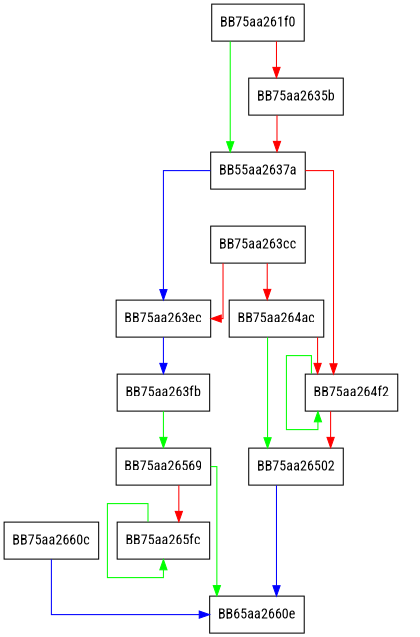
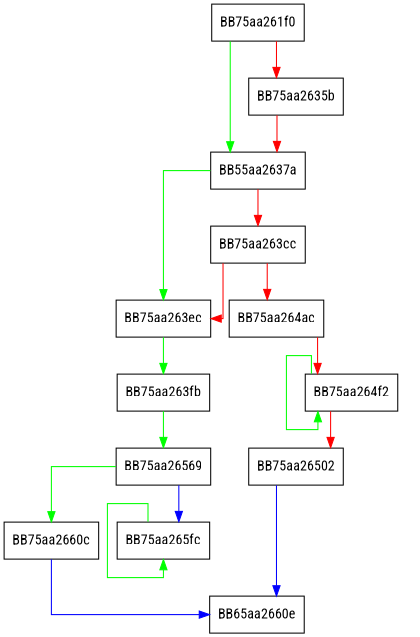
edge "BB55aa2637a" -> "BB75aa263ec": color blue -> green
edge "BB55aa2637a" -> "BB75aa264f2": now "BB55aa2637a" -> "BB75aa263cc"
edge "BB75aa263ec" -> "BB75aa263fb": color blue -> green
edge "BB75aa264ac" -> "BB75aa26502": removed
edge "BB75aa26569" -> "BB75aa265fc": color red -> blue
edge "BB75aa26569" -> "BB65aa2660e": now "BB75aa26569" -> "BB75aa2660c"
